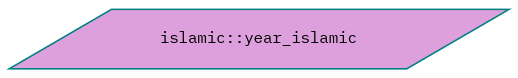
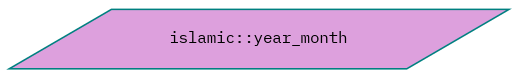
node "islamic::year_islamic": label "islamic::year_islamic" -> "islamic::year_month"
